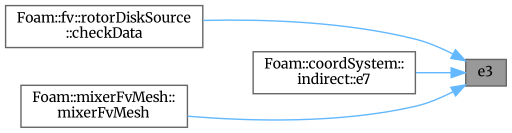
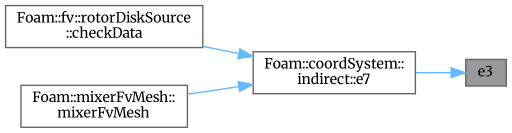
edge "Foam::fv::rotorDiskSource ::checkData" -> "e3": now "Foam::fv::rotorDiskSource ::checkData" -> "Foam::coordSystem:: indirect::e7"
edge "Foam::mixerFvMesh:: mixerFvMesh" -> "e3": now "Foam::mixerFvMesh:: mixerFvMesh" -> "Foam::coordSystem:: indirect::e7"
